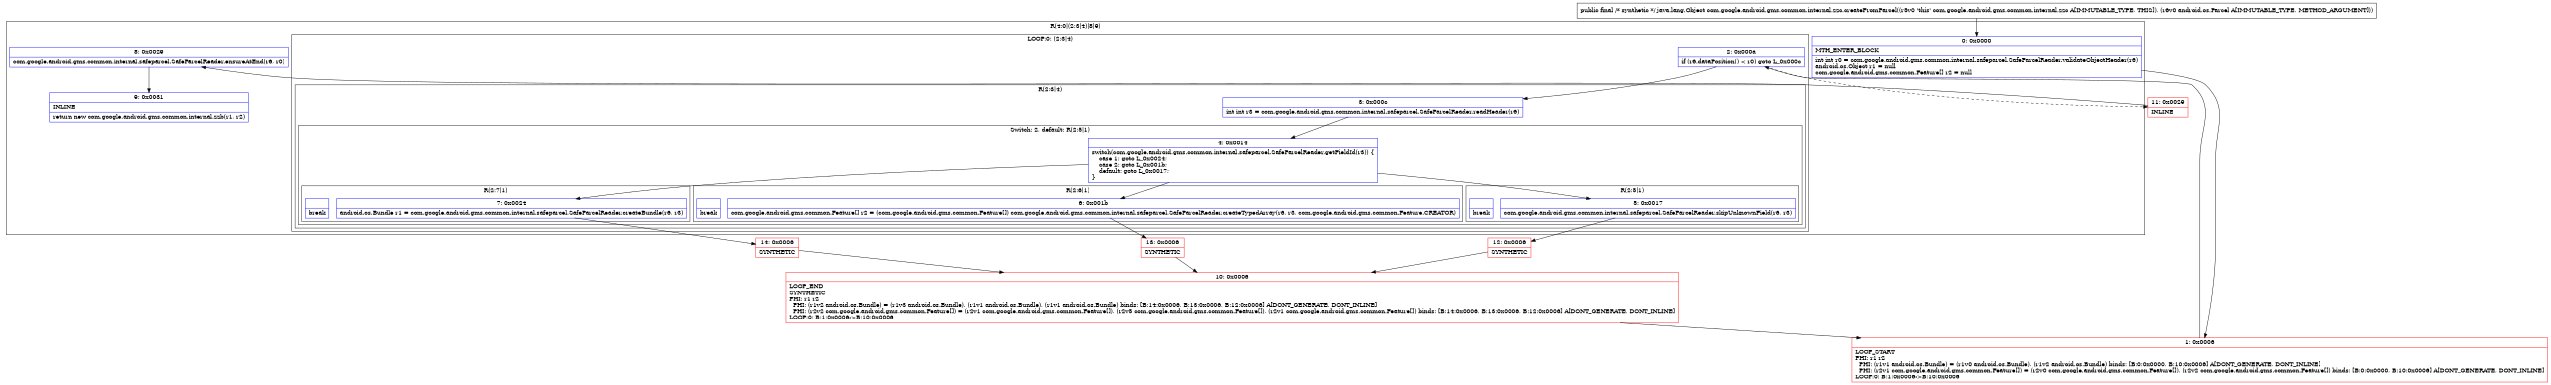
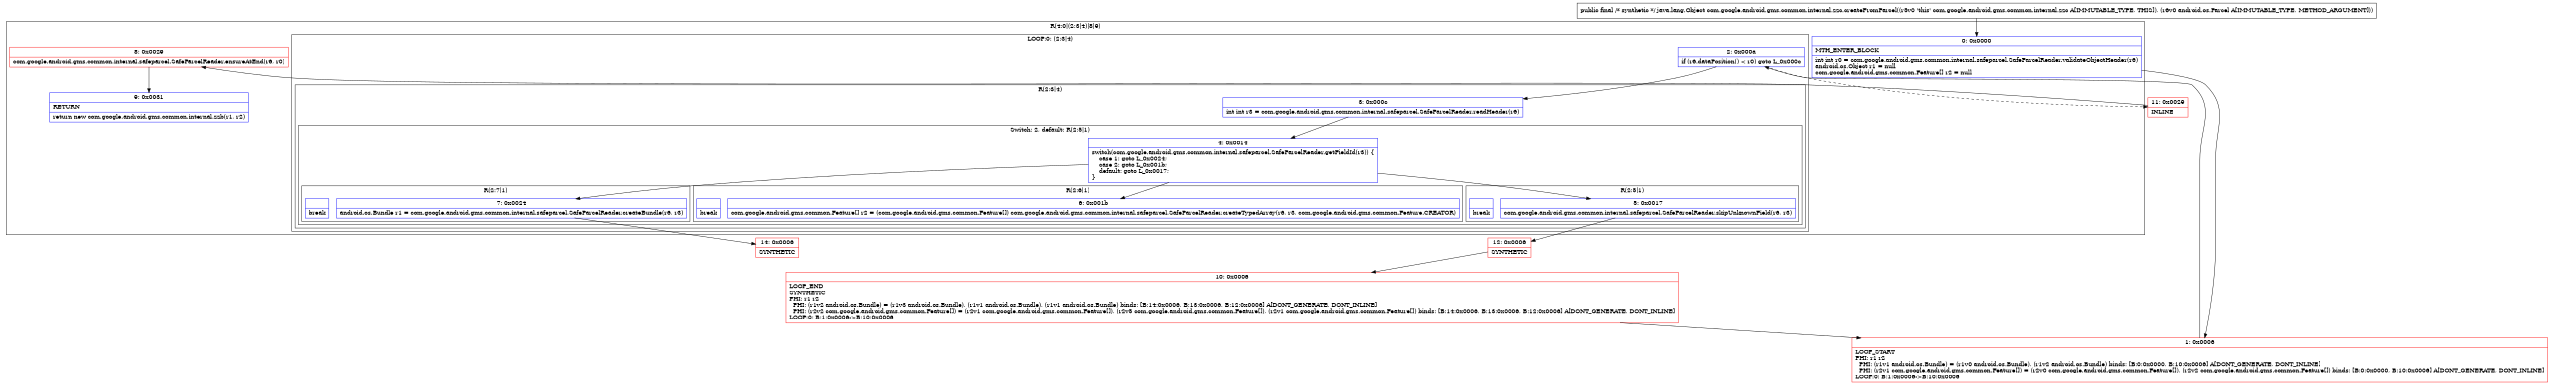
node "8: 0x0029": color blue -> red
node "9: 0x0031": text "INLINE" -> "RETURN"
node "13: 0x0006": removed
edge "14: 0x0006" -> "10: 0x0006": removed
